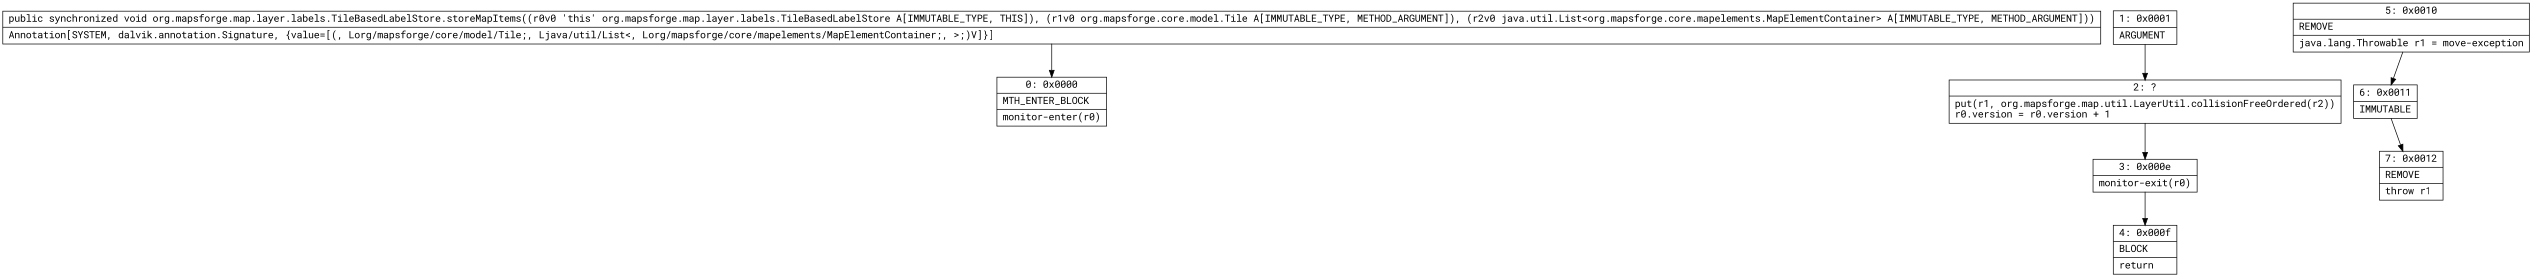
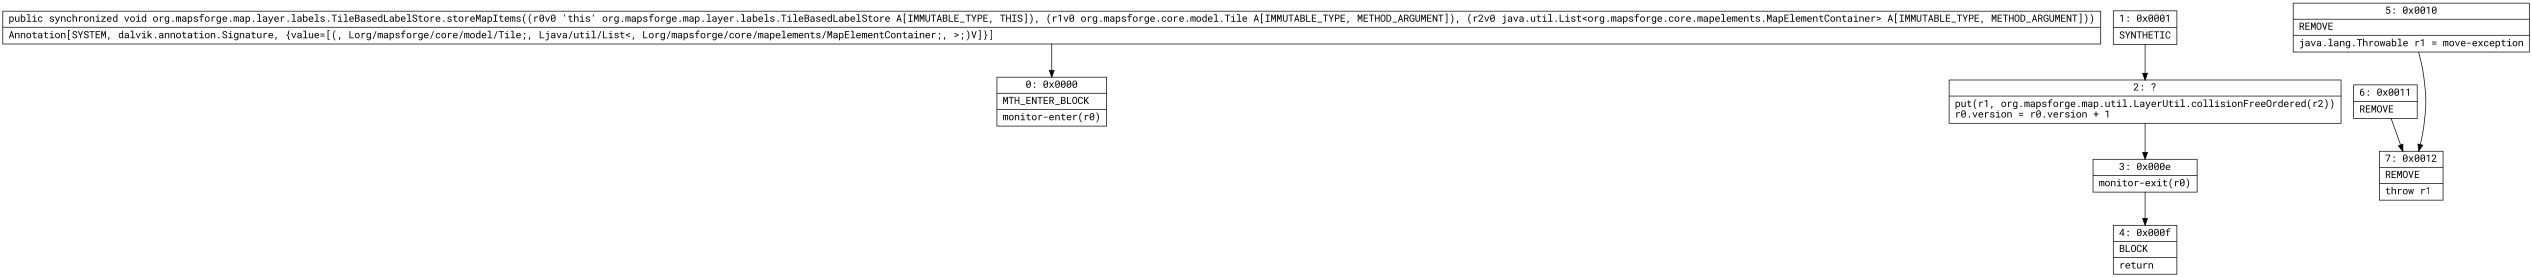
node "1: 0x0001": text "ARGUMENT" -> "SYNTHETIC"
edge "5: 0x0010" -> "6: 0x0011": now "5: 0x0010" -> "7: 0x0012"
node "6: 0x0011": text "IMMUTABLE" -> "REMOVE"
